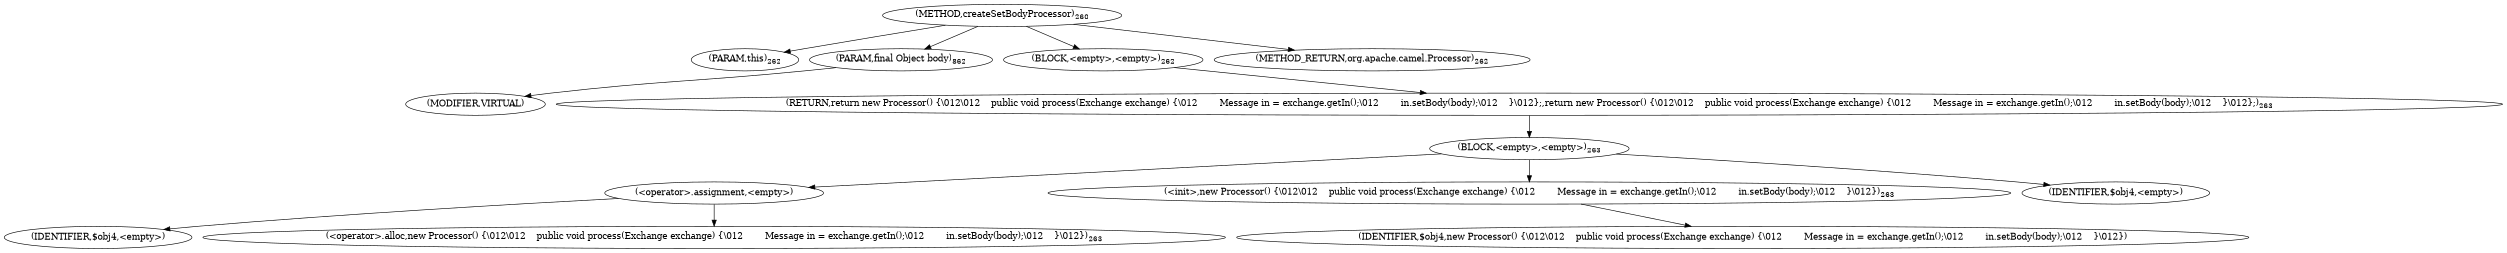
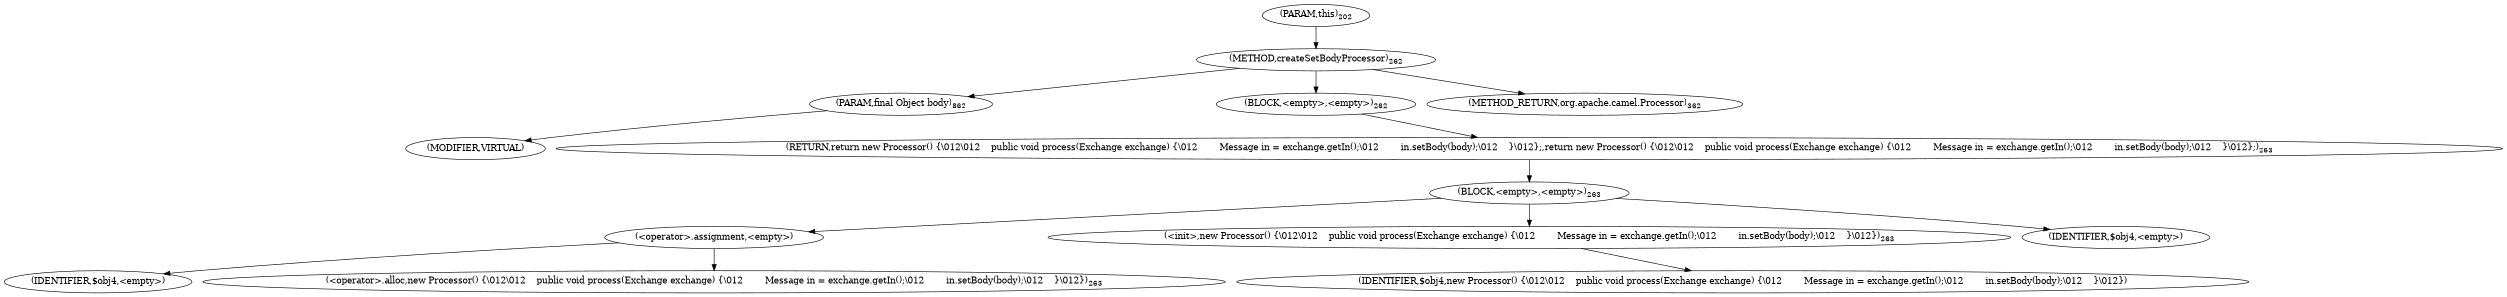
node "(METHOD,createSetBodyProcessor)": text "260" -> "262"
edge "(METHOD,createSetBodyProcessor)" -> "(PARAM,this)": reversed
node "(PARAM,this)": text "262" -> "202"
node "(METHOD_RETURN,org.apache.camel.Processor)": text "262" -> "362"
